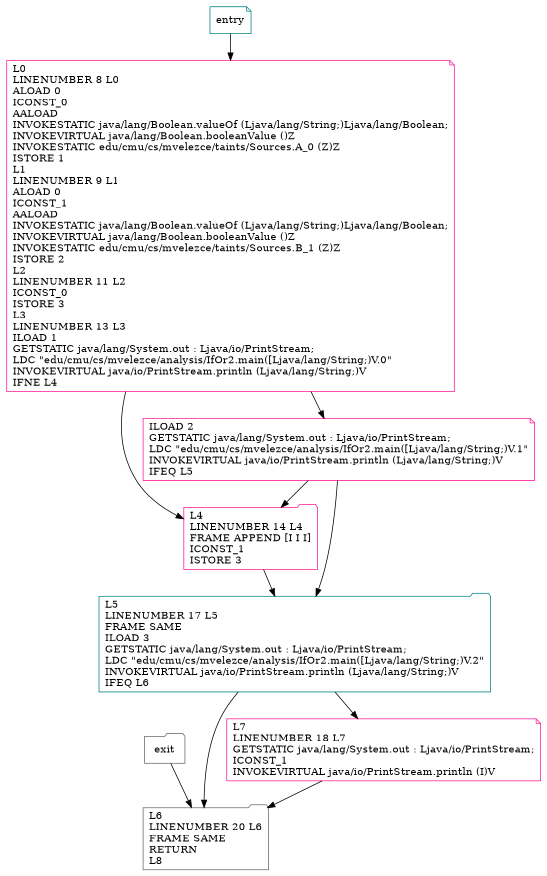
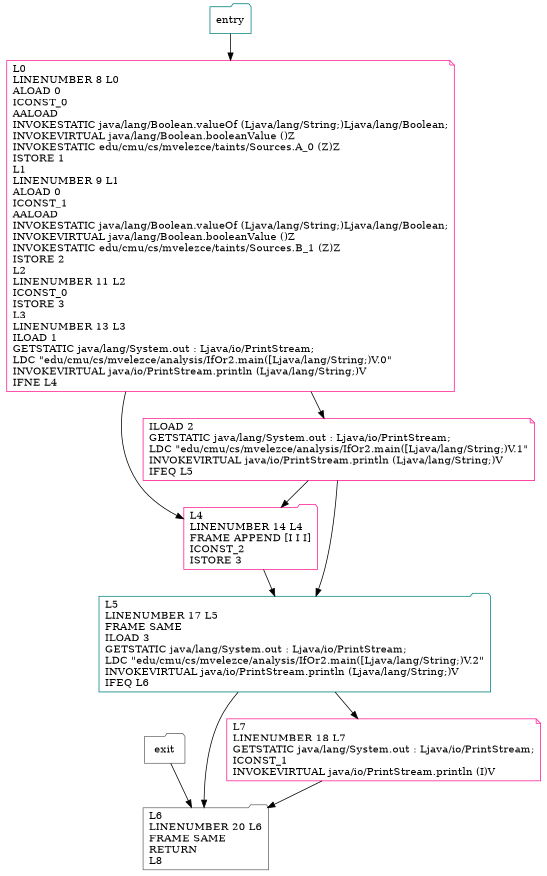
node "entry": shape note -> folder
node "L4 LINENUMBER 14 L4 FRAME APPEND [I I I] ICONST_1 ISTORE 3": label "L4 LINENUMBER 14 L4 FRAME APPEND [I I I] ICONST_1 ISTORE 3" -> "L4 LINENUMBER 14 L4 FRAME APPEND [I I I] ICONST_2 ISTORE 3"
